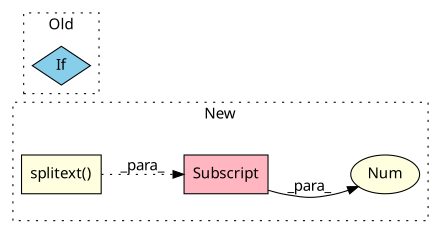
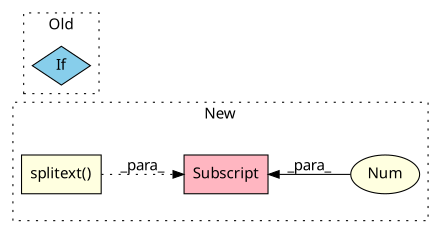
edge "Subscript" -> "Num": reversed
